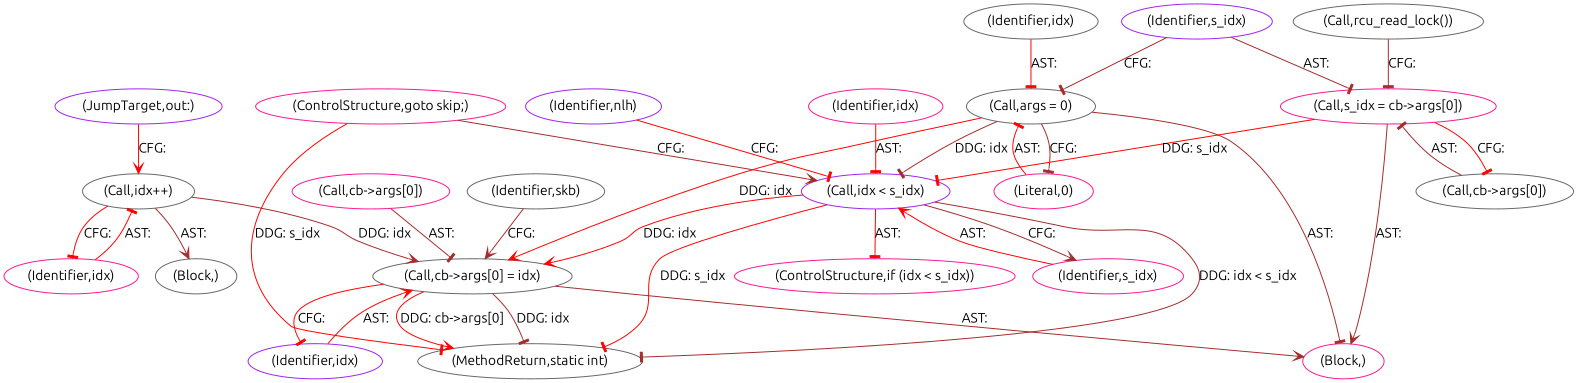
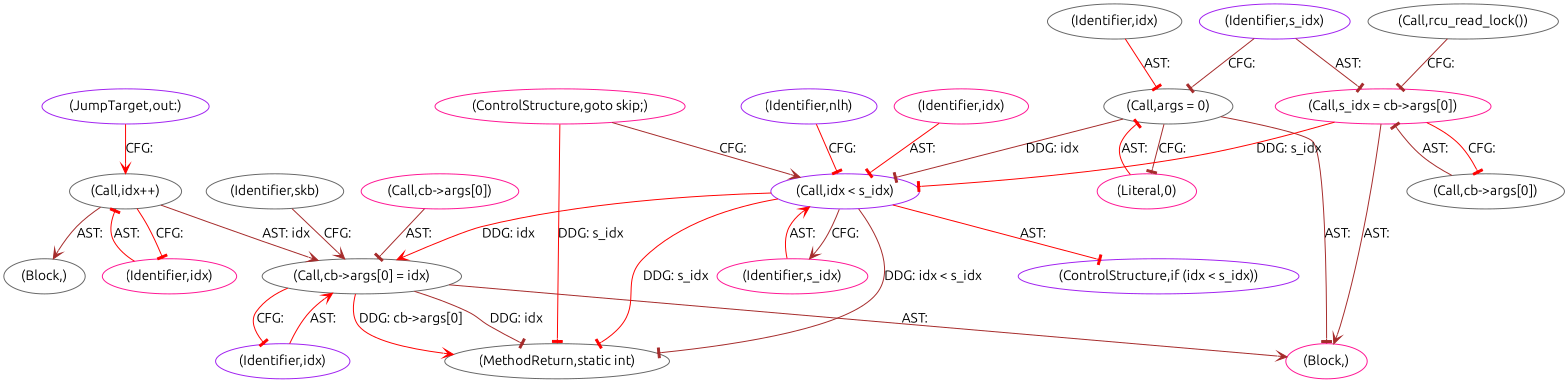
edge "(Call,args = 0)" -> "(Call,cb->args[0] = idx)": removed, label "DDG: idx"
edge "(Call,idx++)" -> "(Call,cb->args[0] = idx)": label "DDG: idx" -> "AST: idx"
node "(ControlStructure,if (idx < s_idx))": color deeppink -> purple
